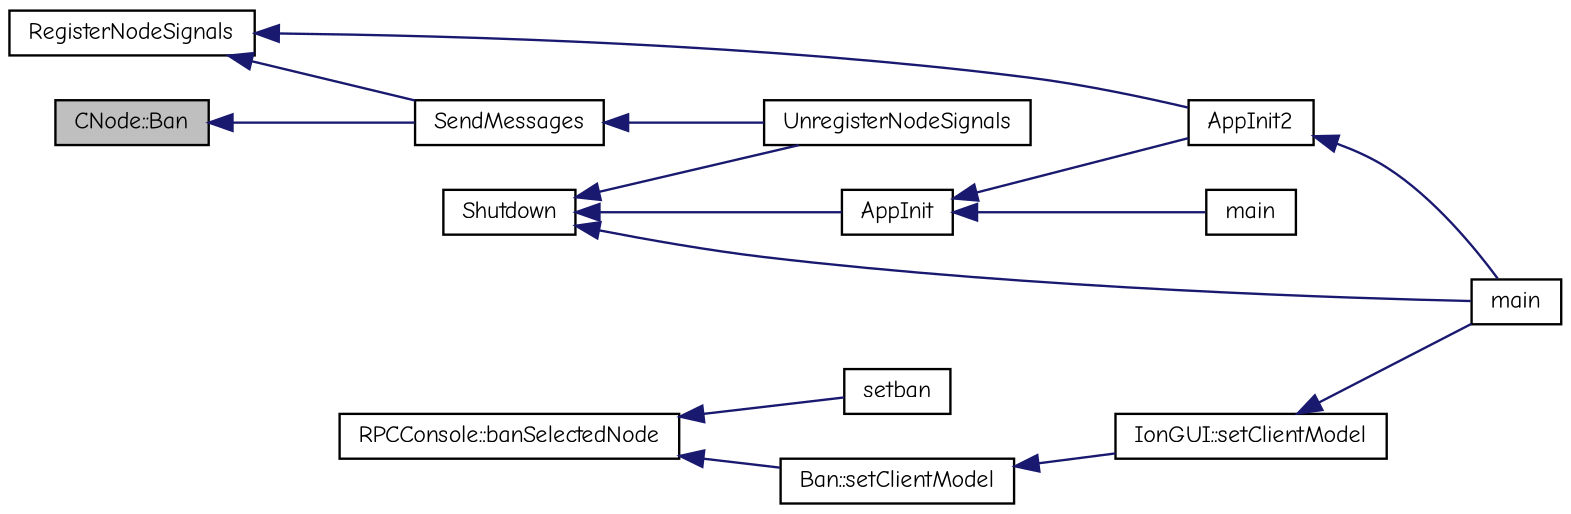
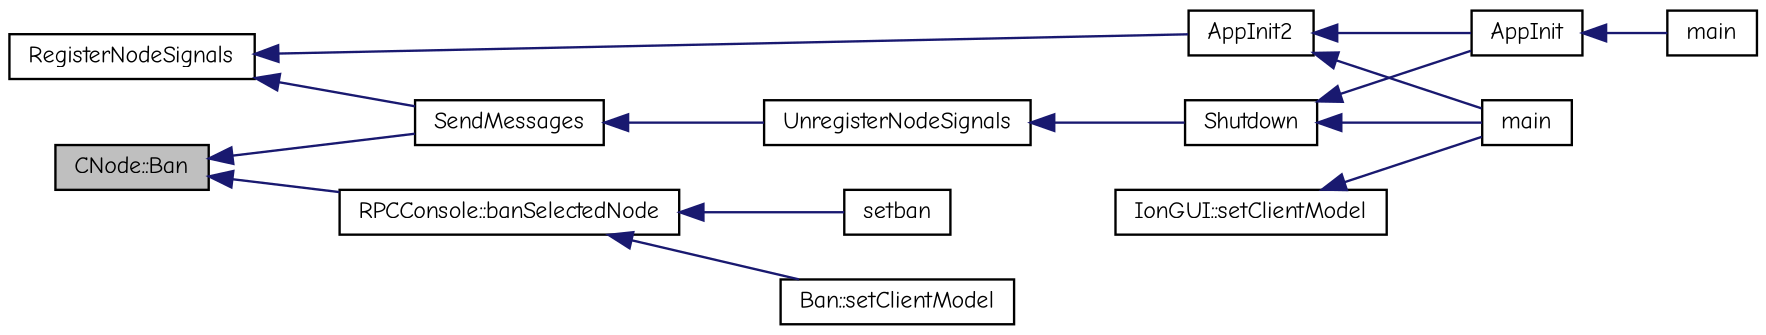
edge "AppInit2" -> "AppInit": reversed
edge "UnregisterNodeSignals" -> "Shutdown": reversed
edge "RPCConsole::banSelectedNode" -> "CNode::Ban": added
edge "IonGUI::setClientModel" -> "Ban::setClientModel": removed
